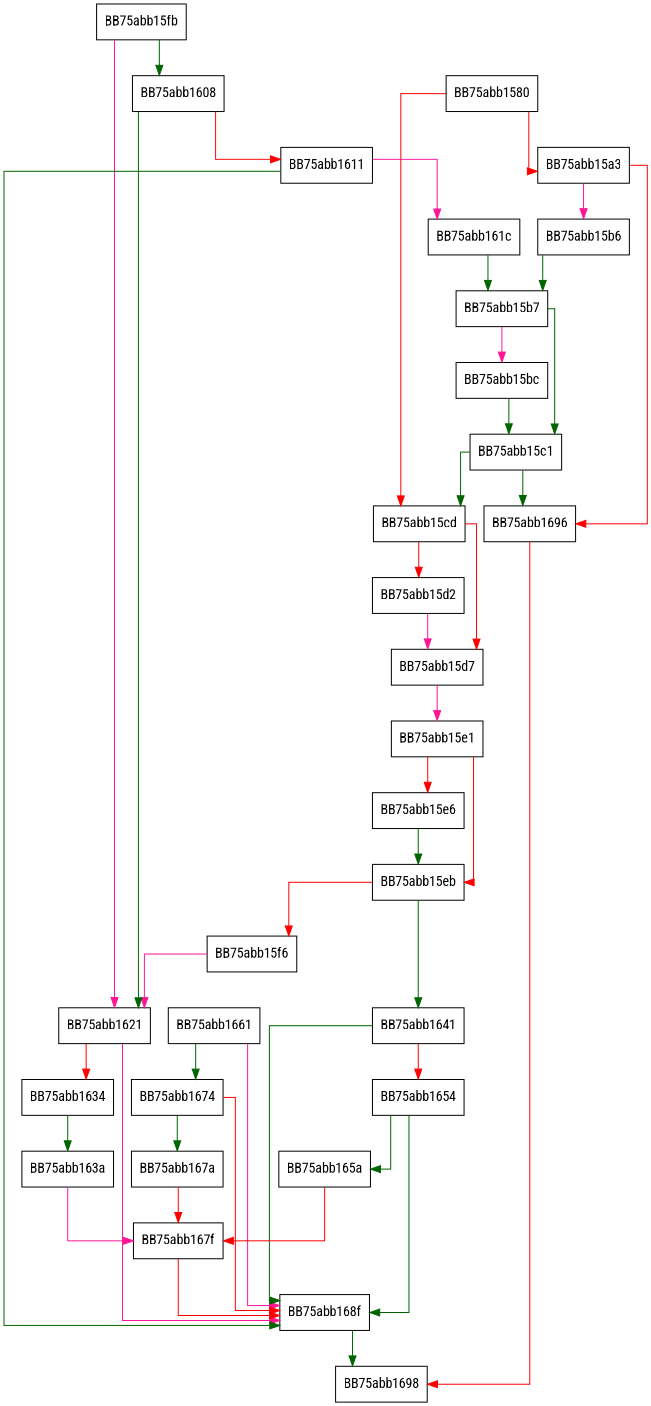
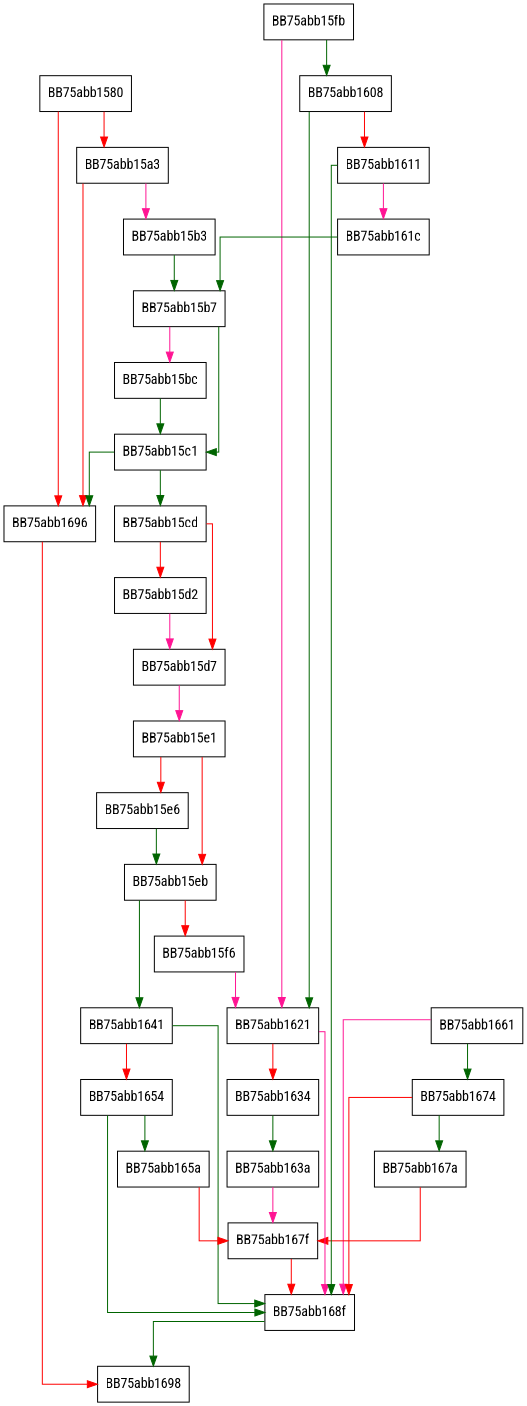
node "BB75abb15b6": label "BB75abb15b6" -> "BB75abb15b3"
edge "BB75abb1580" -> "BB75abb15cd": now "BB75abb1580" -> "BB75abb1696"
